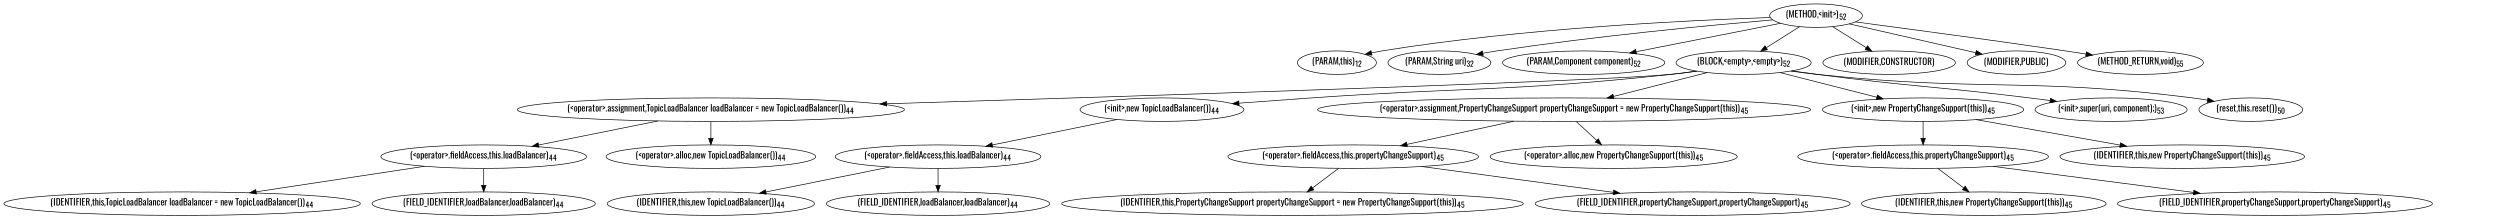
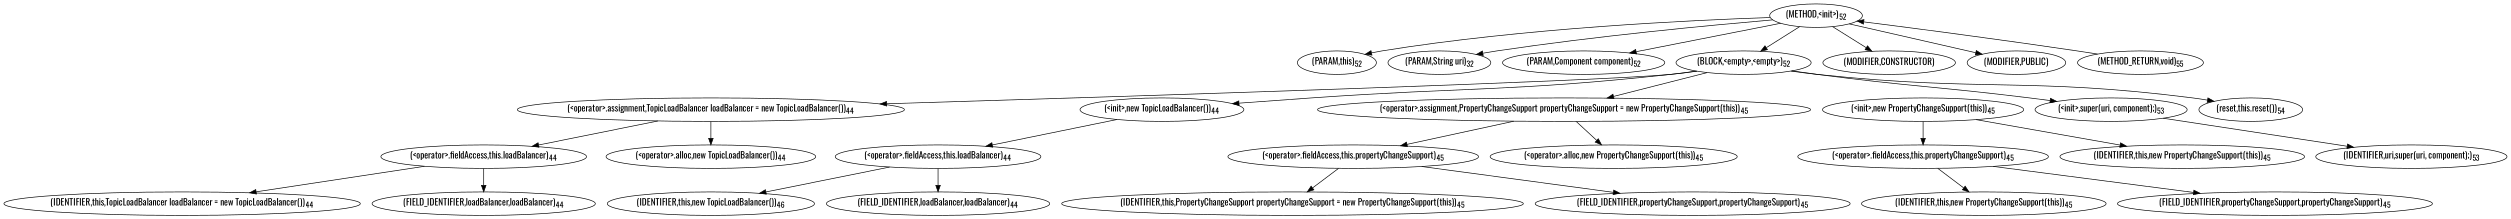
edge "(METHOD,<init>)" -> "(METHOD_RETURN,void)": reversed
node "(PARAM,this)": text "12" -> "52"
edge "(BLOCK,<empty>,<empty>)" -> "(<init>,new PropertyChangeSupport(this))": removed
node "(reset,this.reset())": text "50" -> "54"
node "(IDENTIFIER,uri,super(uri, component);)": added
node "(IDENTIFIER,this,new TopicLoadBalancer())": text "44" -> "46"
